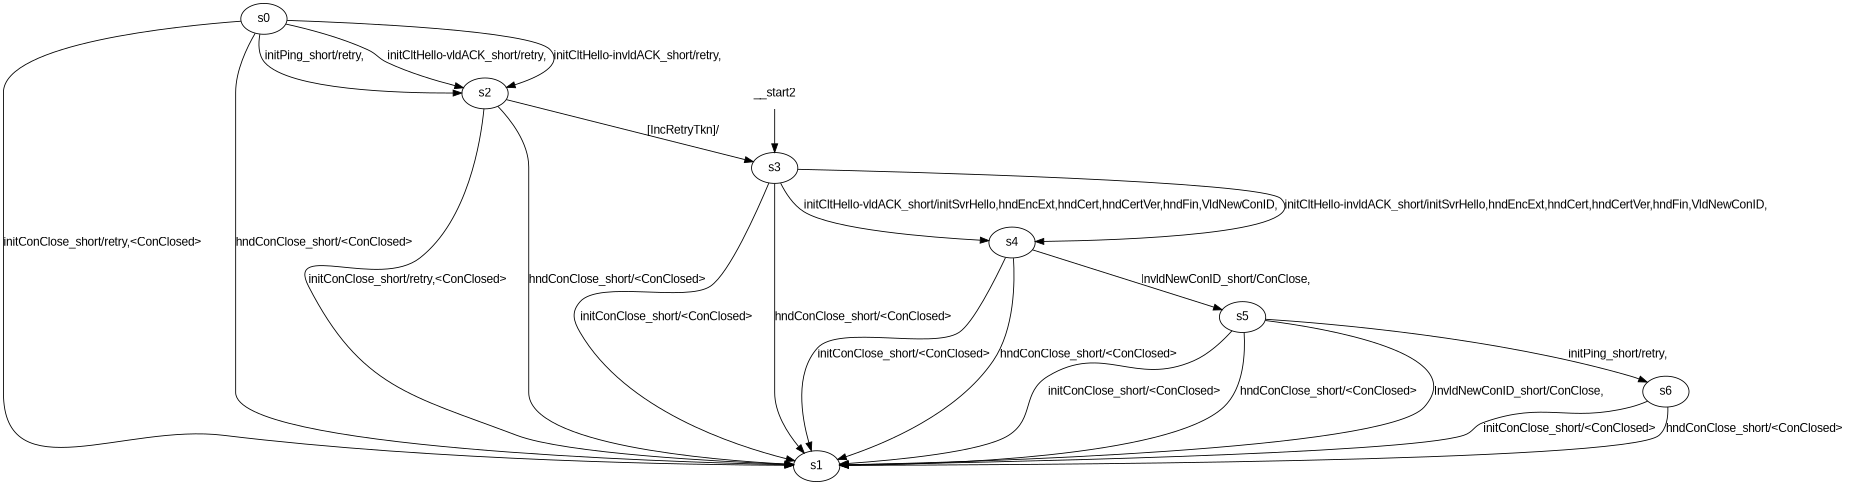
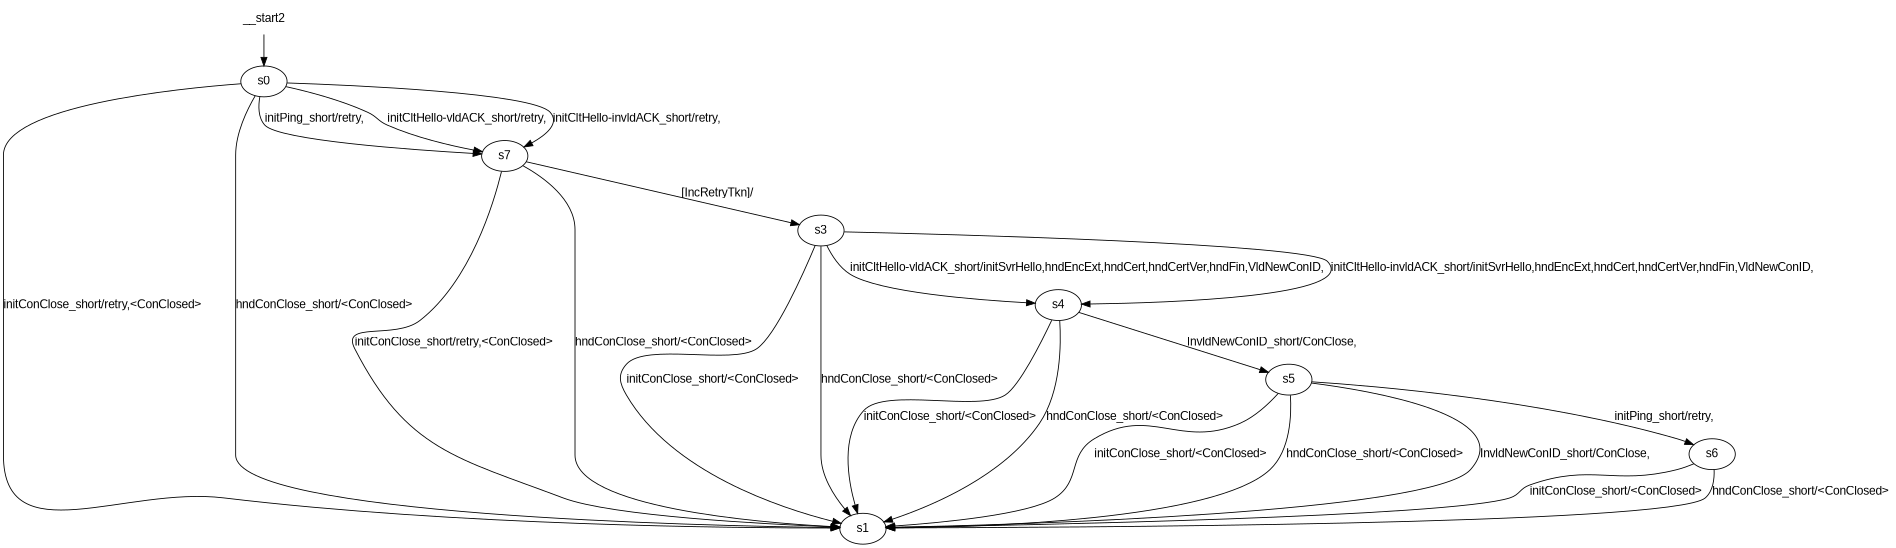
node "s2": label "s2" -> "s7"
edge "__start2" -> "s3": now "__start2" -> "s0"
